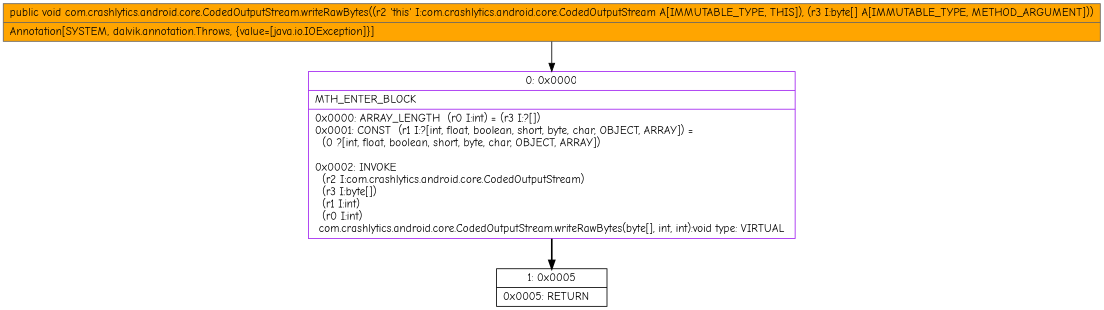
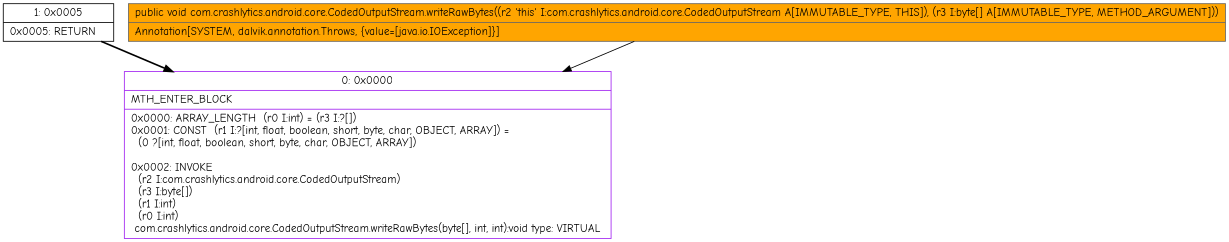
edge "0: 0x0000" -> "1: 0x0005": reversed
